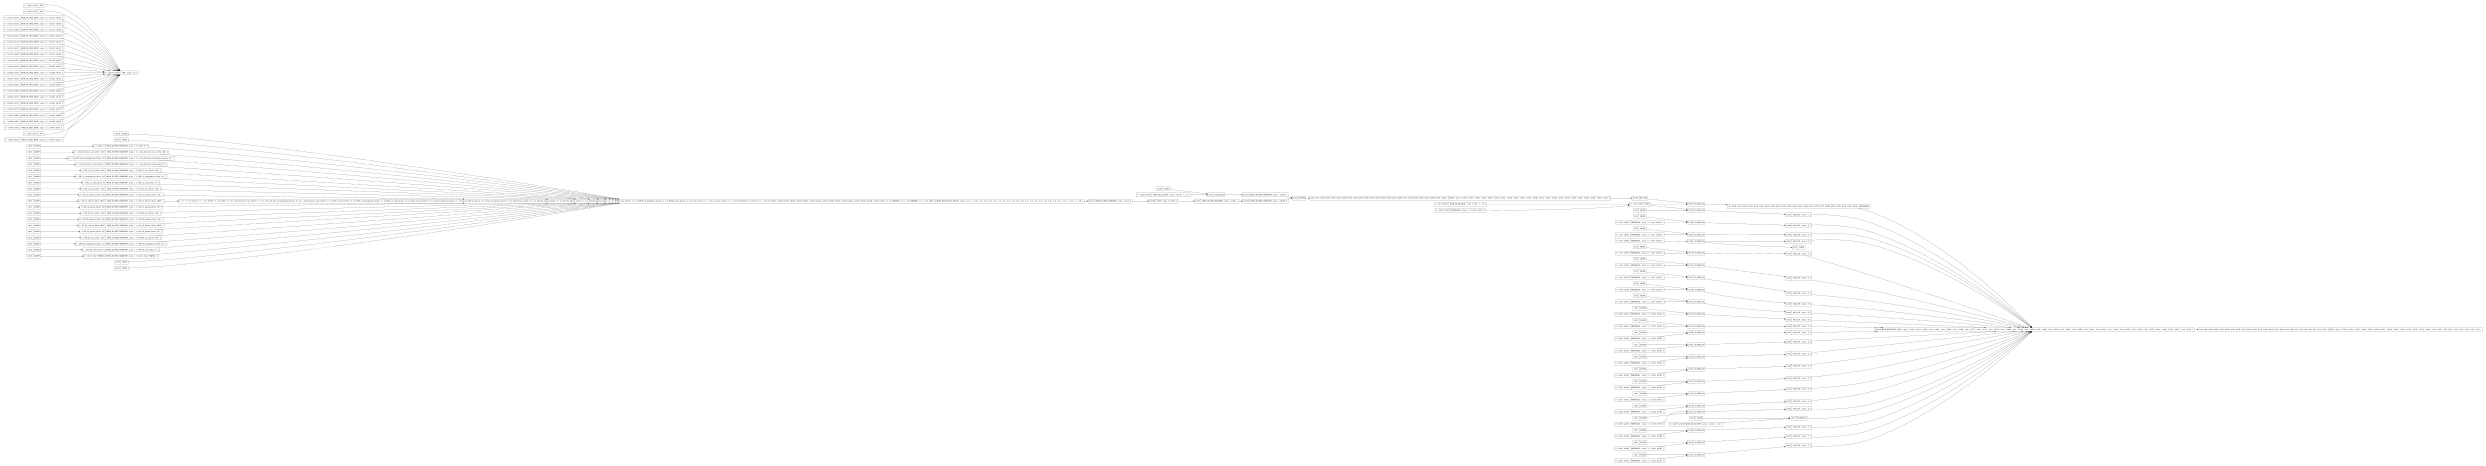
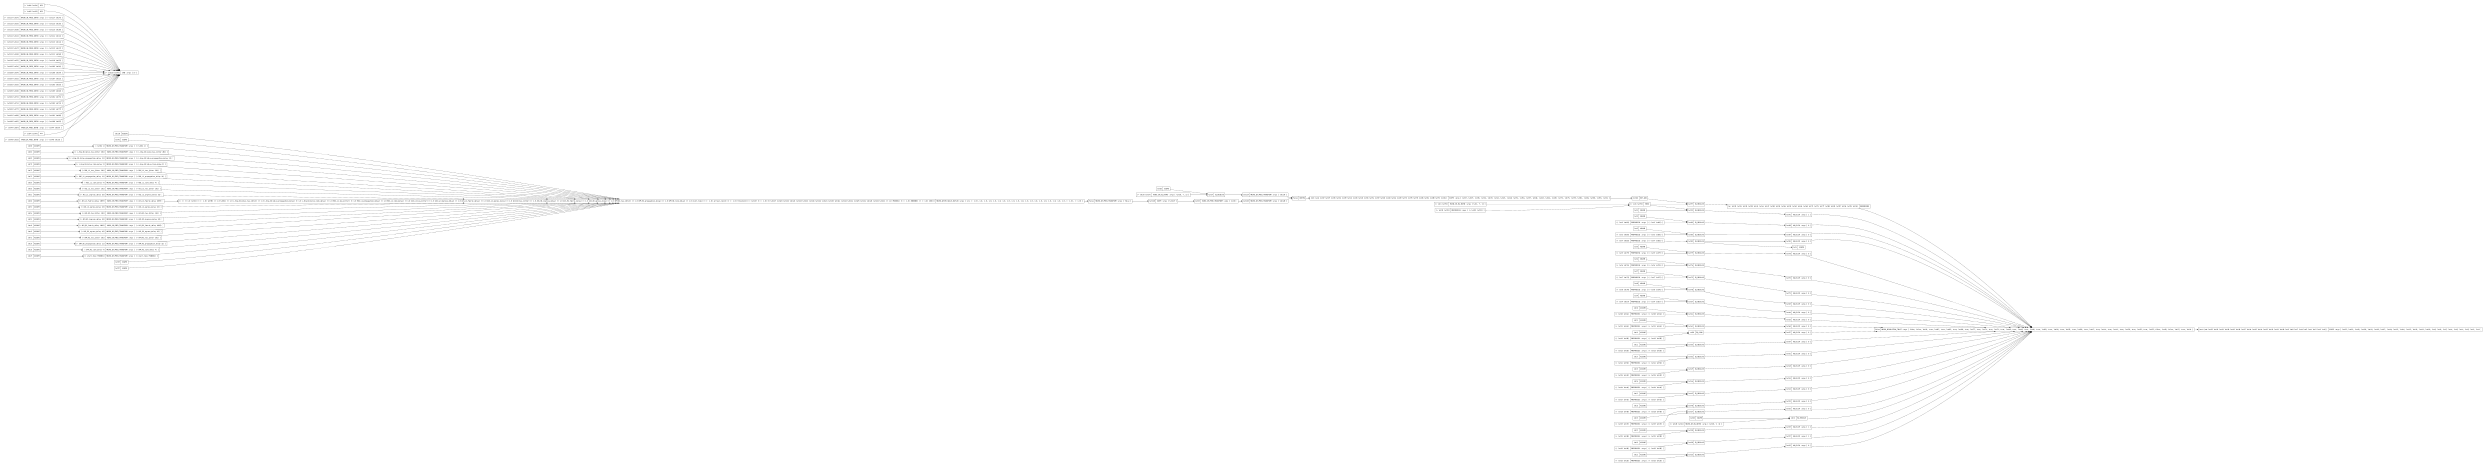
node "let58": text "EQ_RESOLVE" -> "EQ_CONG"
